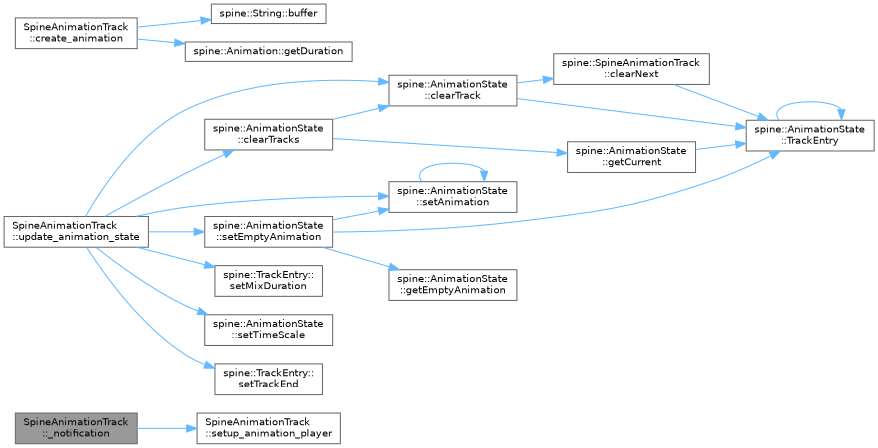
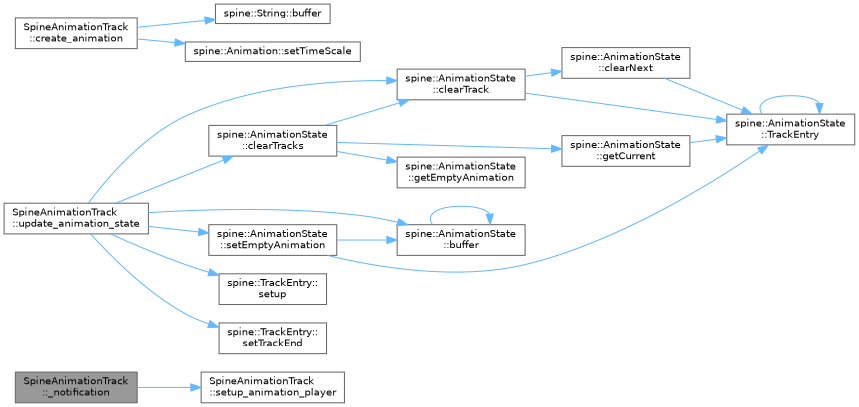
node "spine::Animation::getDuration": label "spine::Animation::getDuration" -> "spine::Animation::setTimeScale"
node "spine::SpineAnimationTrack ::clearNext": label "spine::SpineAnimationTrack ::clearNext" -> "spine::AnimationState ::clearNext"
node "spine::AnimationState ::setAnimation": label "spine::AnimationState ::setAnimation" -> "spine::AnimationState ::buffer"
edge "spine::AnimationState ::setEmptyAnimation" -> "spine::AnimationState ::getEmptyAnimation": now "spine::AnimationState ::clearTracks" -> "spine::AnimationState ::getEmptyAnimation"
node "spine::TrackEntry:: setMixDuration": label "spine::TrackEntry:: setMixDuration" -> "spine::TrackEntry:: setup"
node "spine::AnimationState ::setTimeScale": removed
